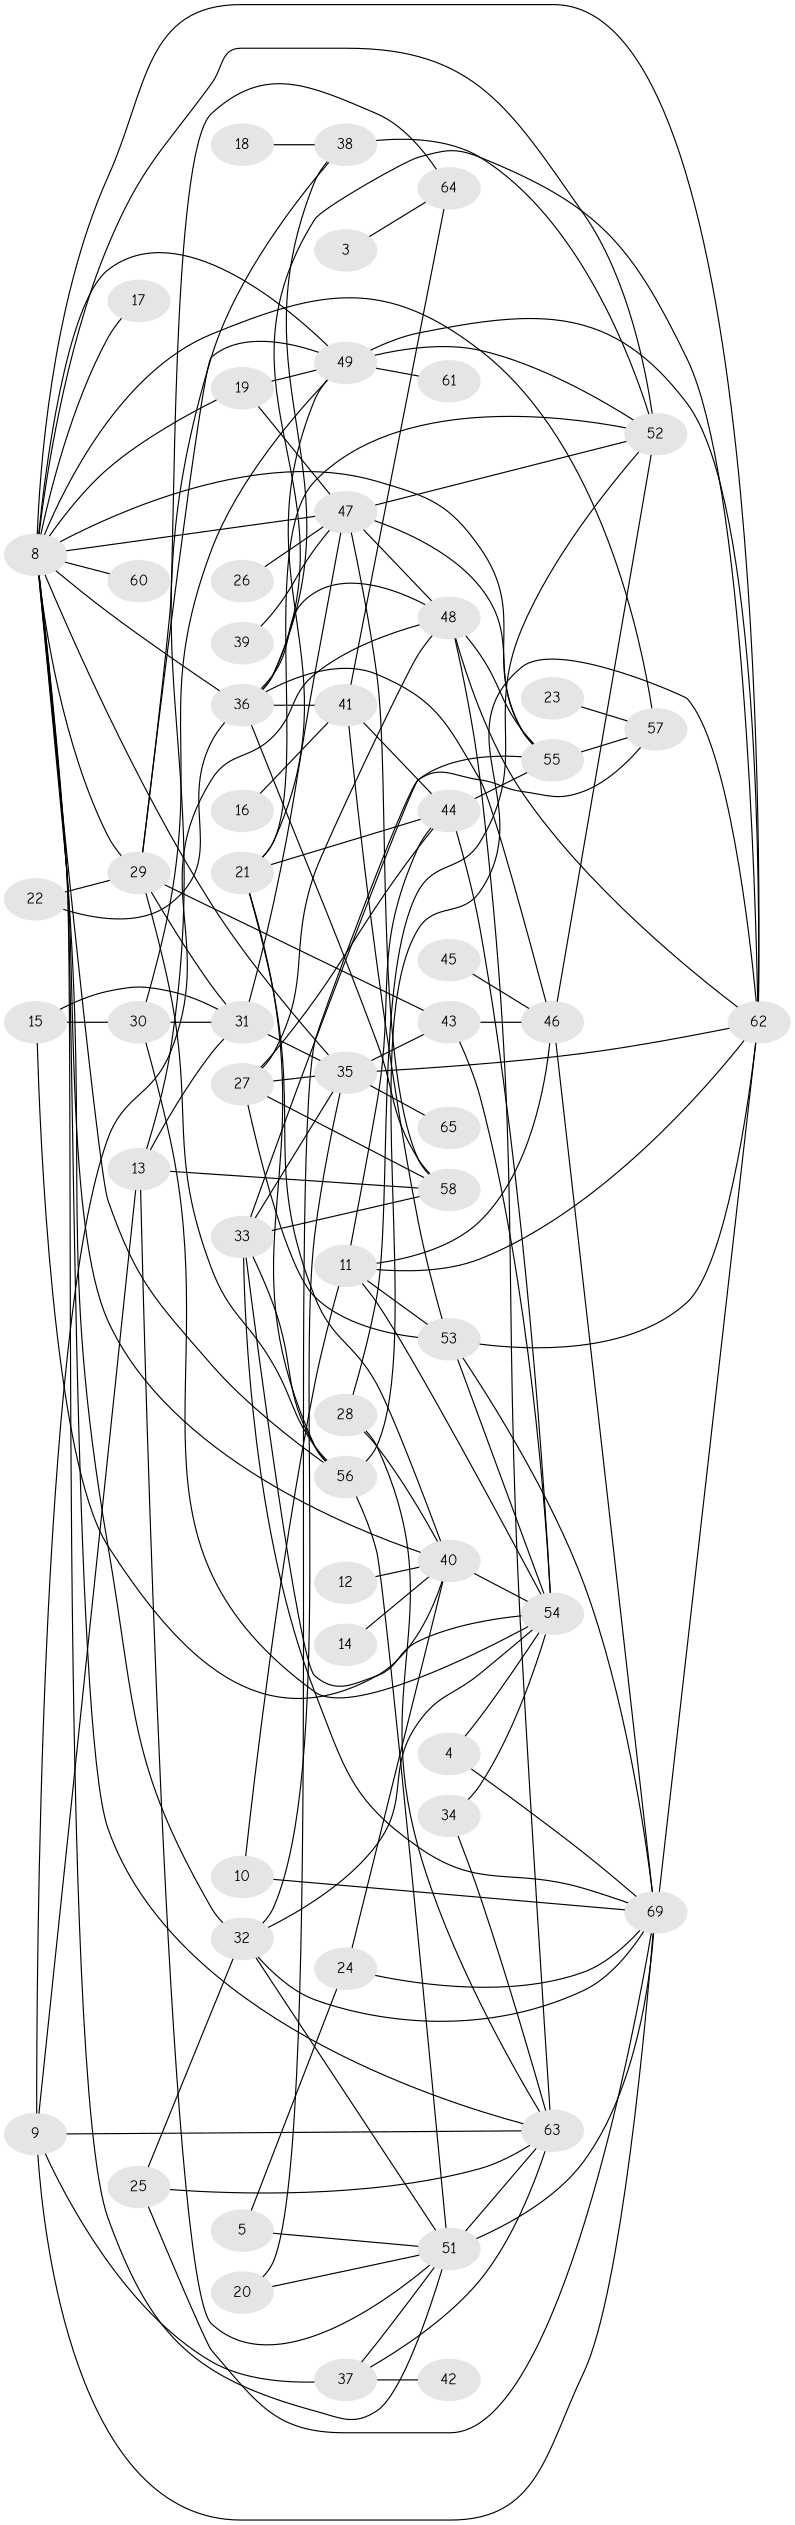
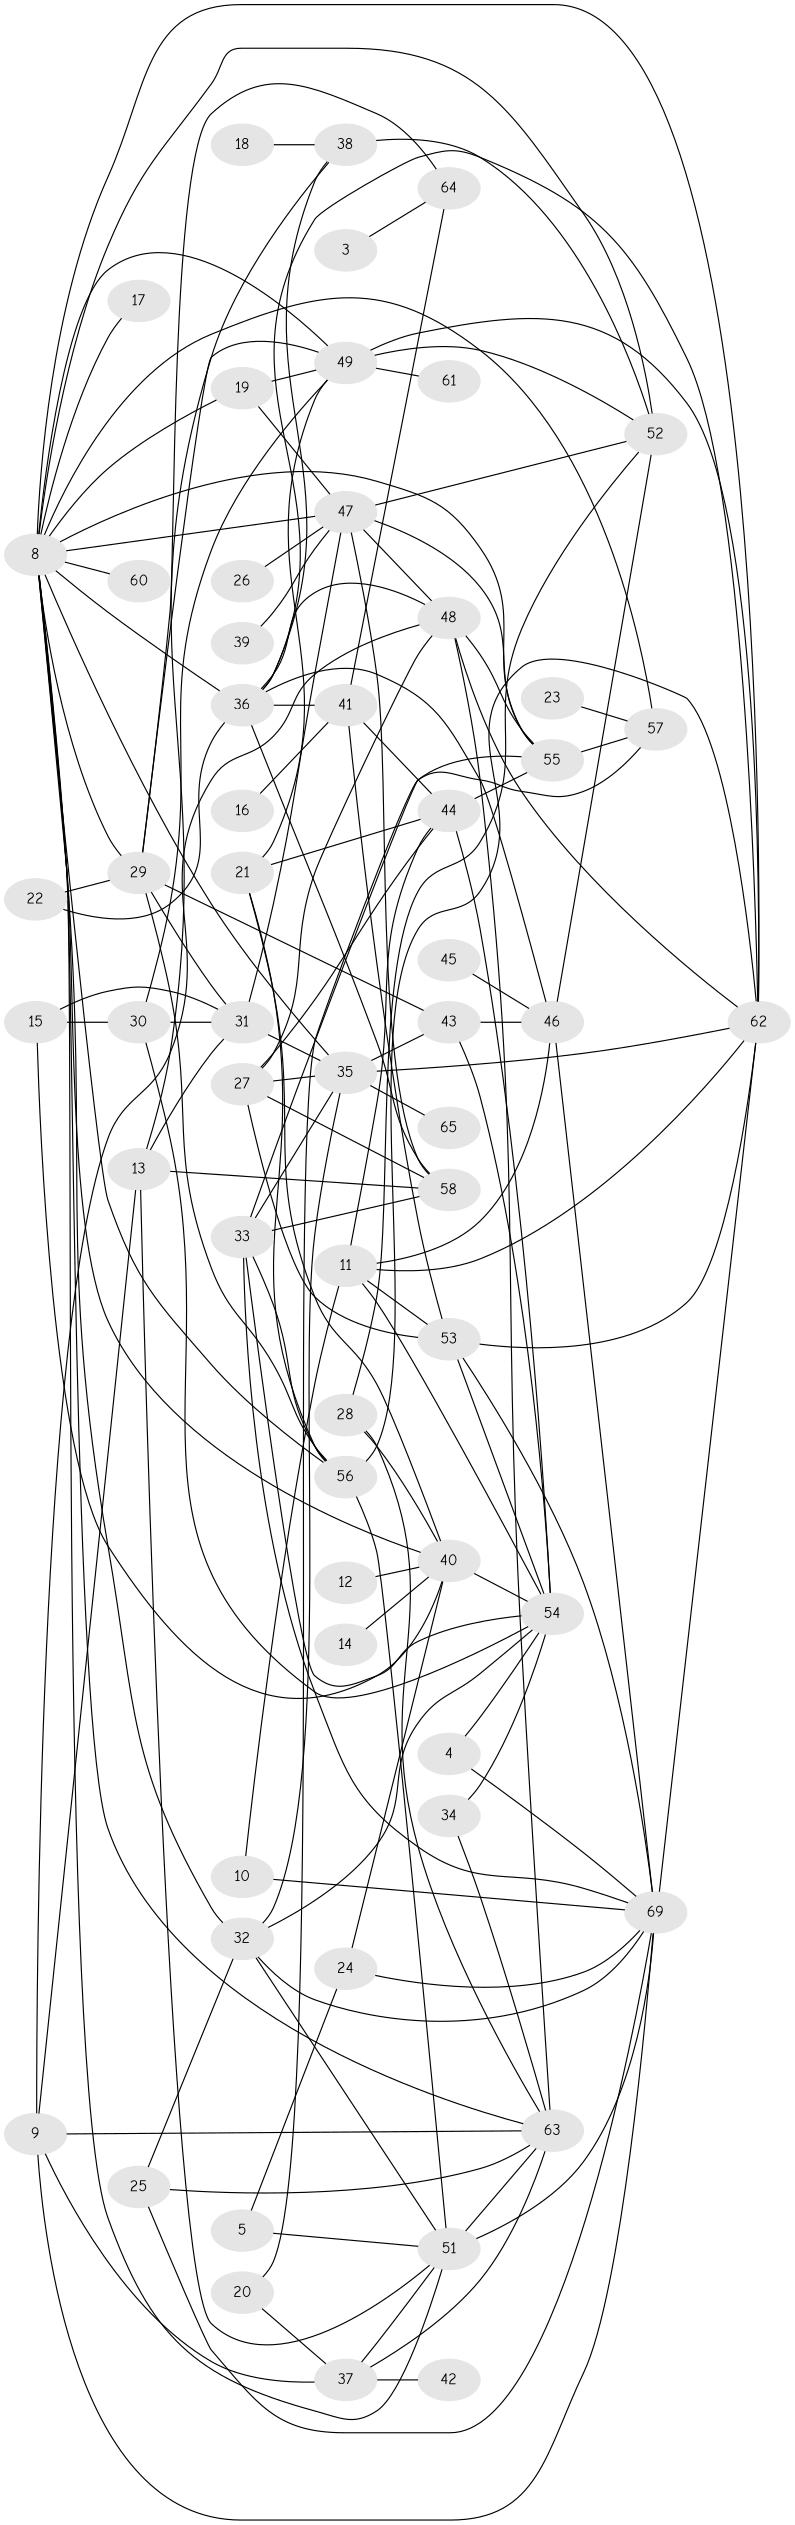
edge "52" -- "21": removed
edge "51" -- "20": now "37" -- "20"
